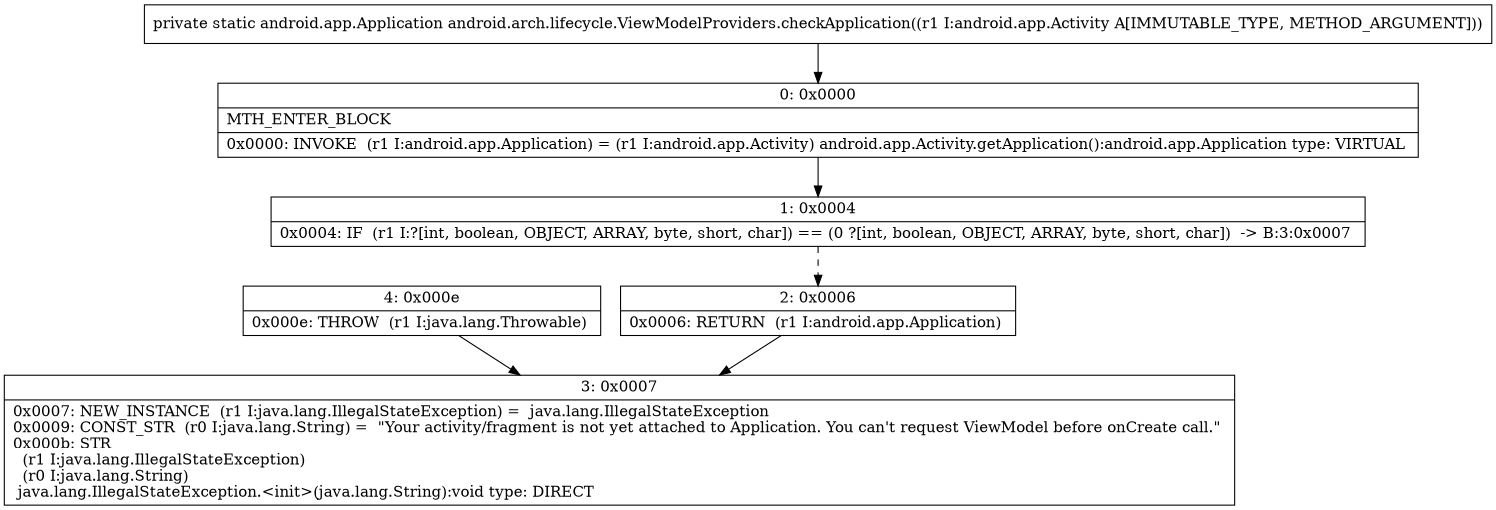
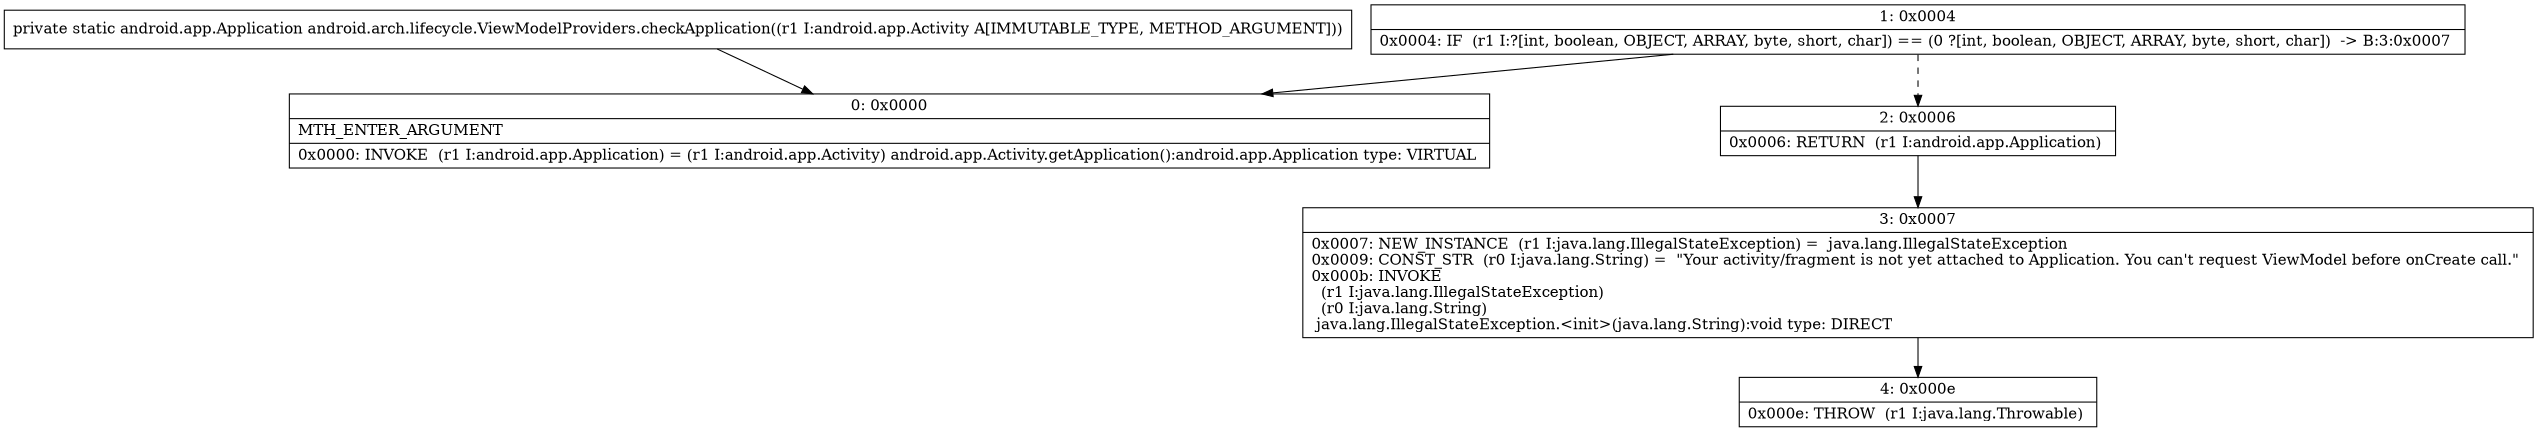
node "0: 0x0000": text "MTH_ENTER_BLOCK" -> "MTH_ENTER_ARGUMENT"
edge "0: 0x0000" -> "1: 0x0004": reversed
edge "4: 0x000e" -> "3: 0x0007": reversed
node "3: 0x0007": text "0x000b: STR" -> "0x000b: INVOKE"
